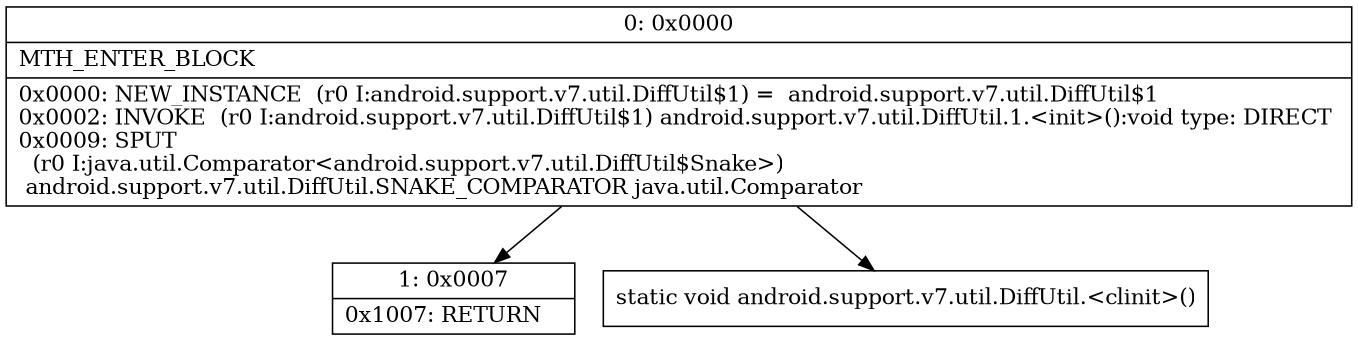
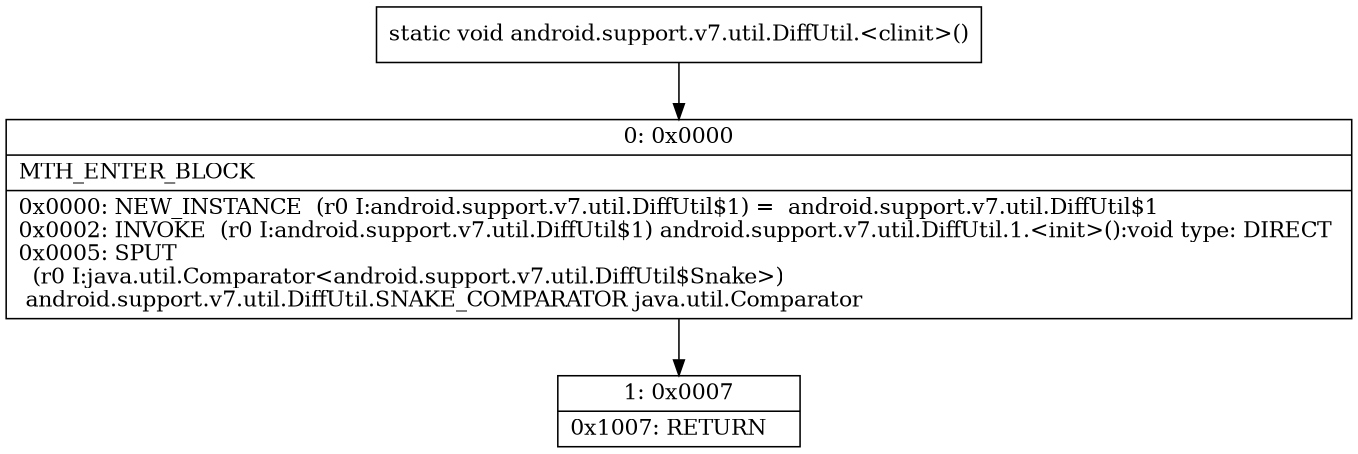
node "0: 0x0000": text "0x0009: SPUT" -> "0x0005: SPUT"
edge "0: 0x0000" -> "static void android.support.v7.util.DiffUtil.<clinit>()": reversed
